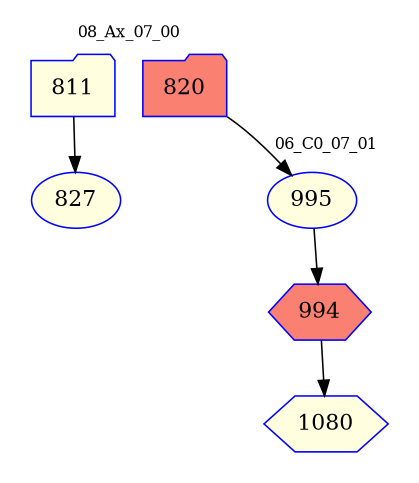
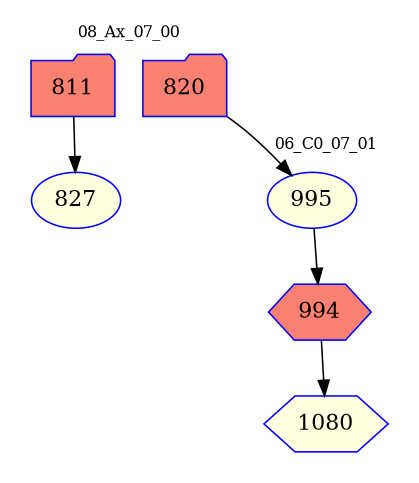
node "811": fillcolor lightyellow -> salmon
